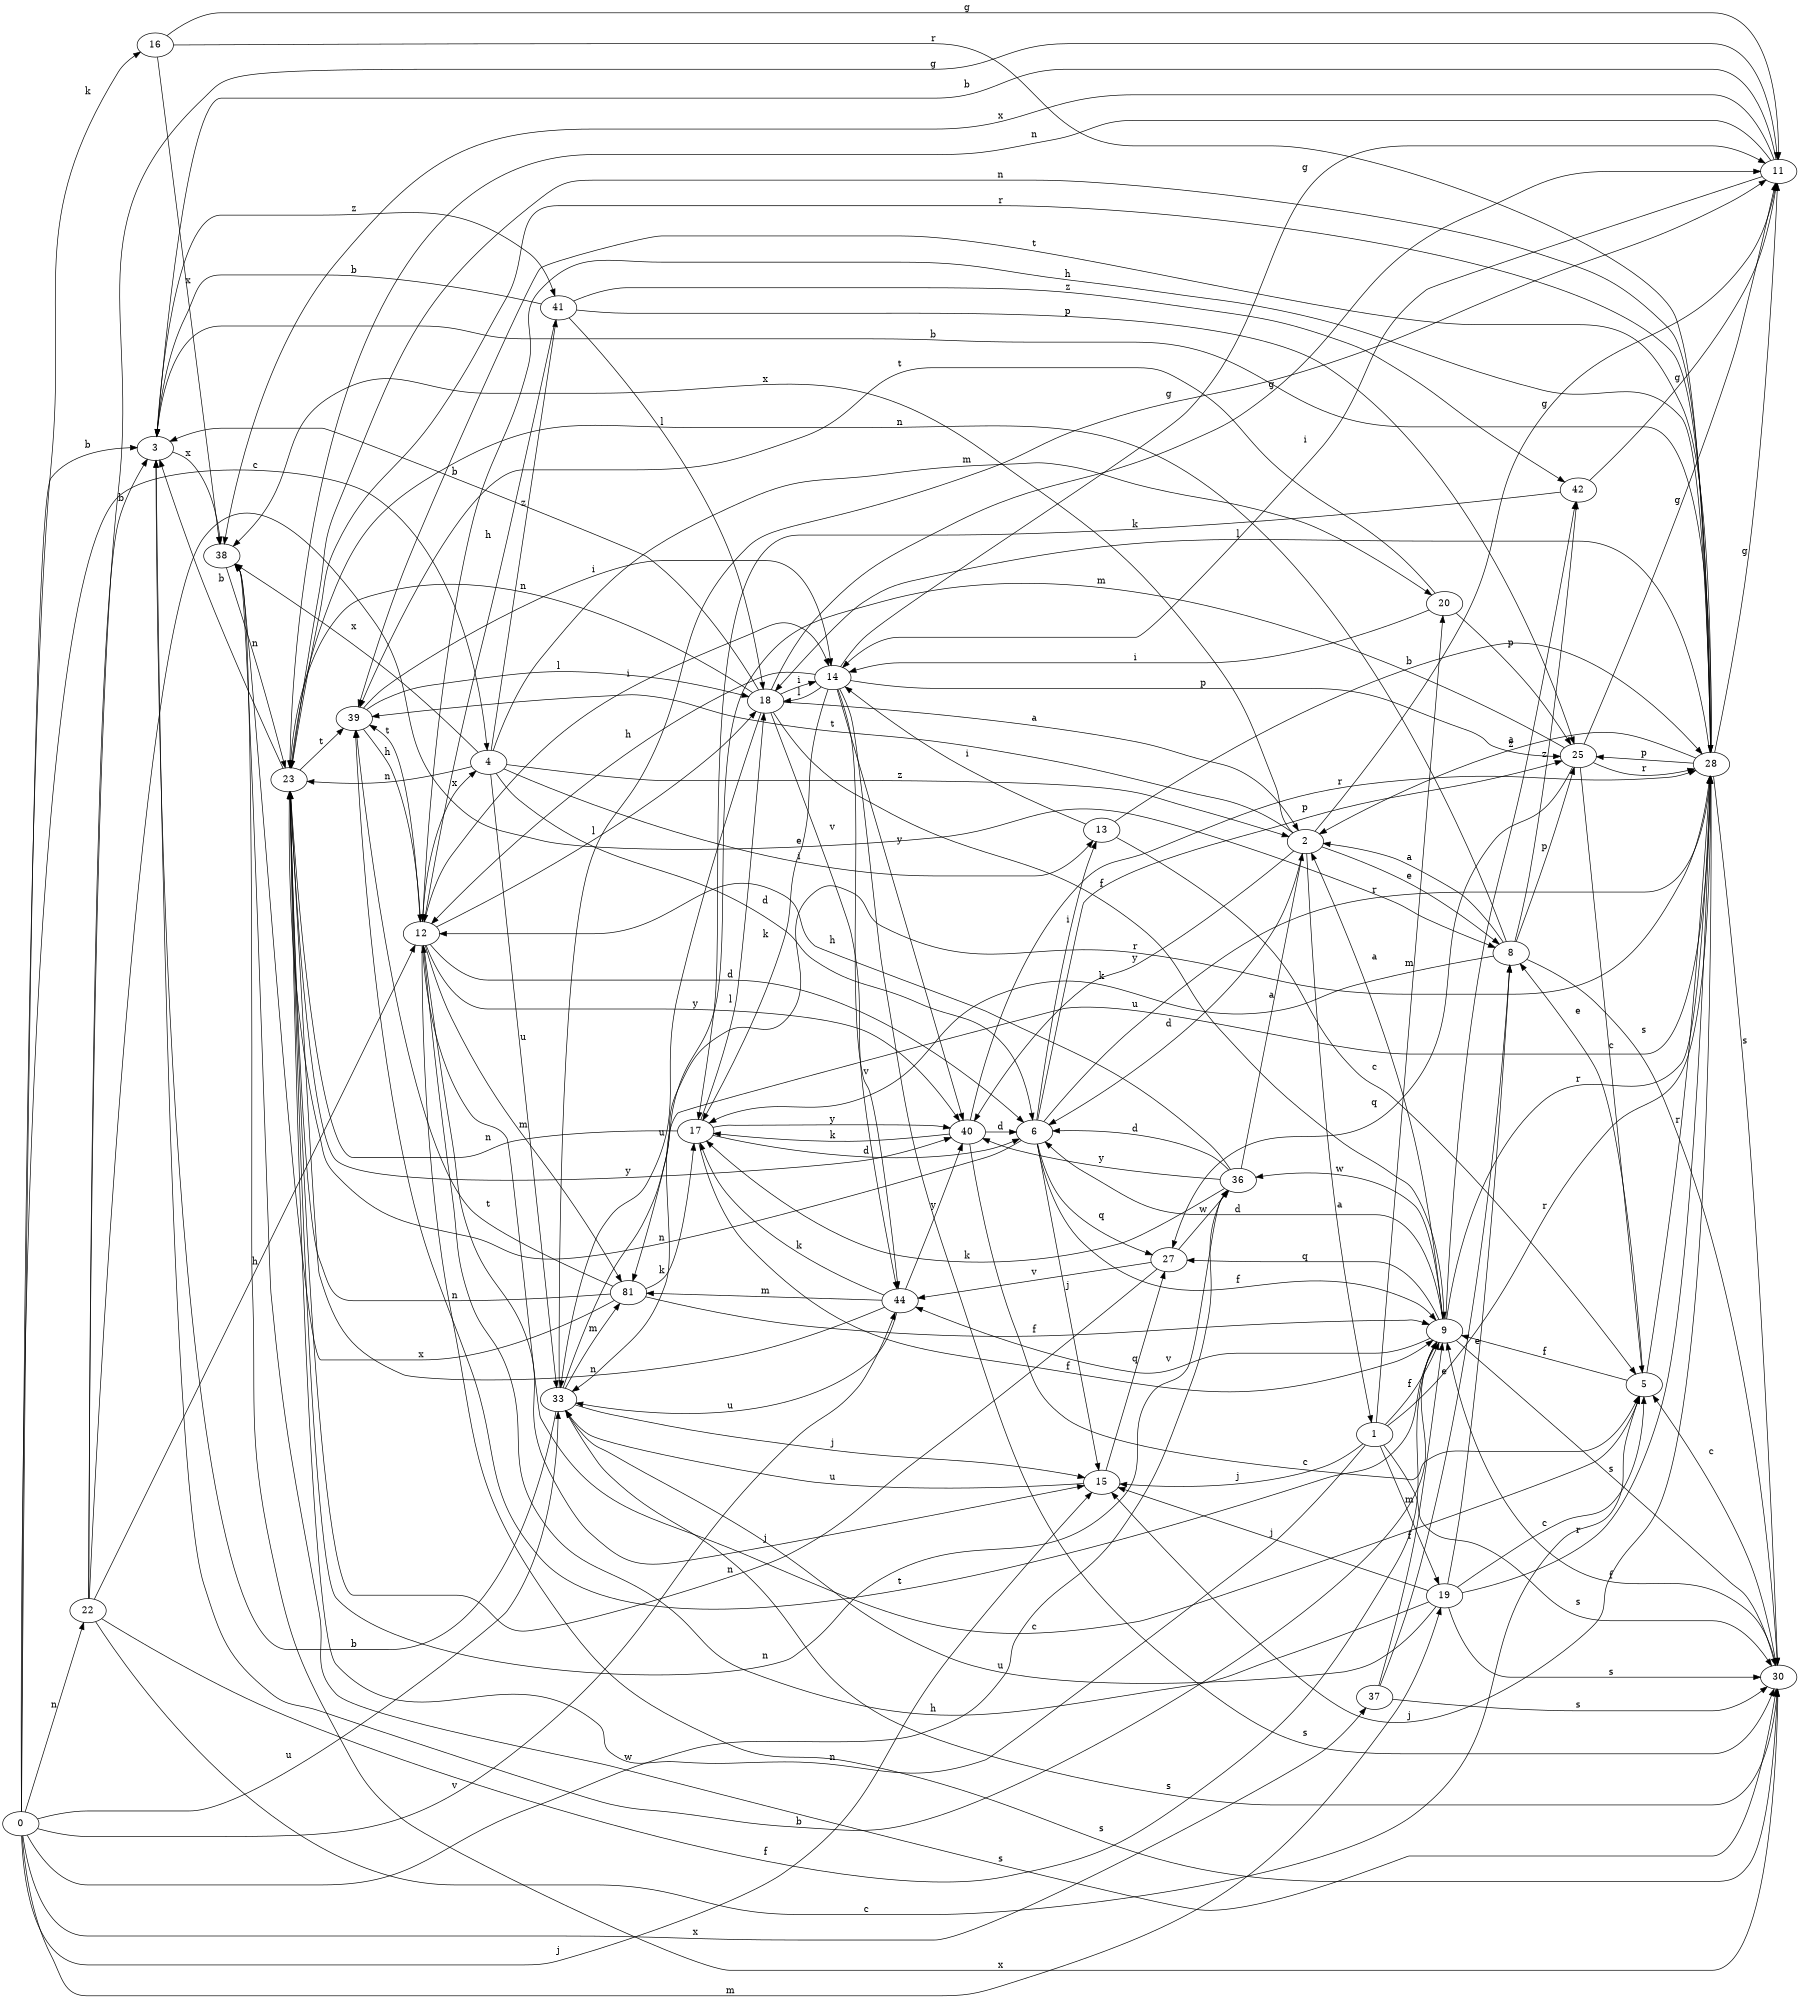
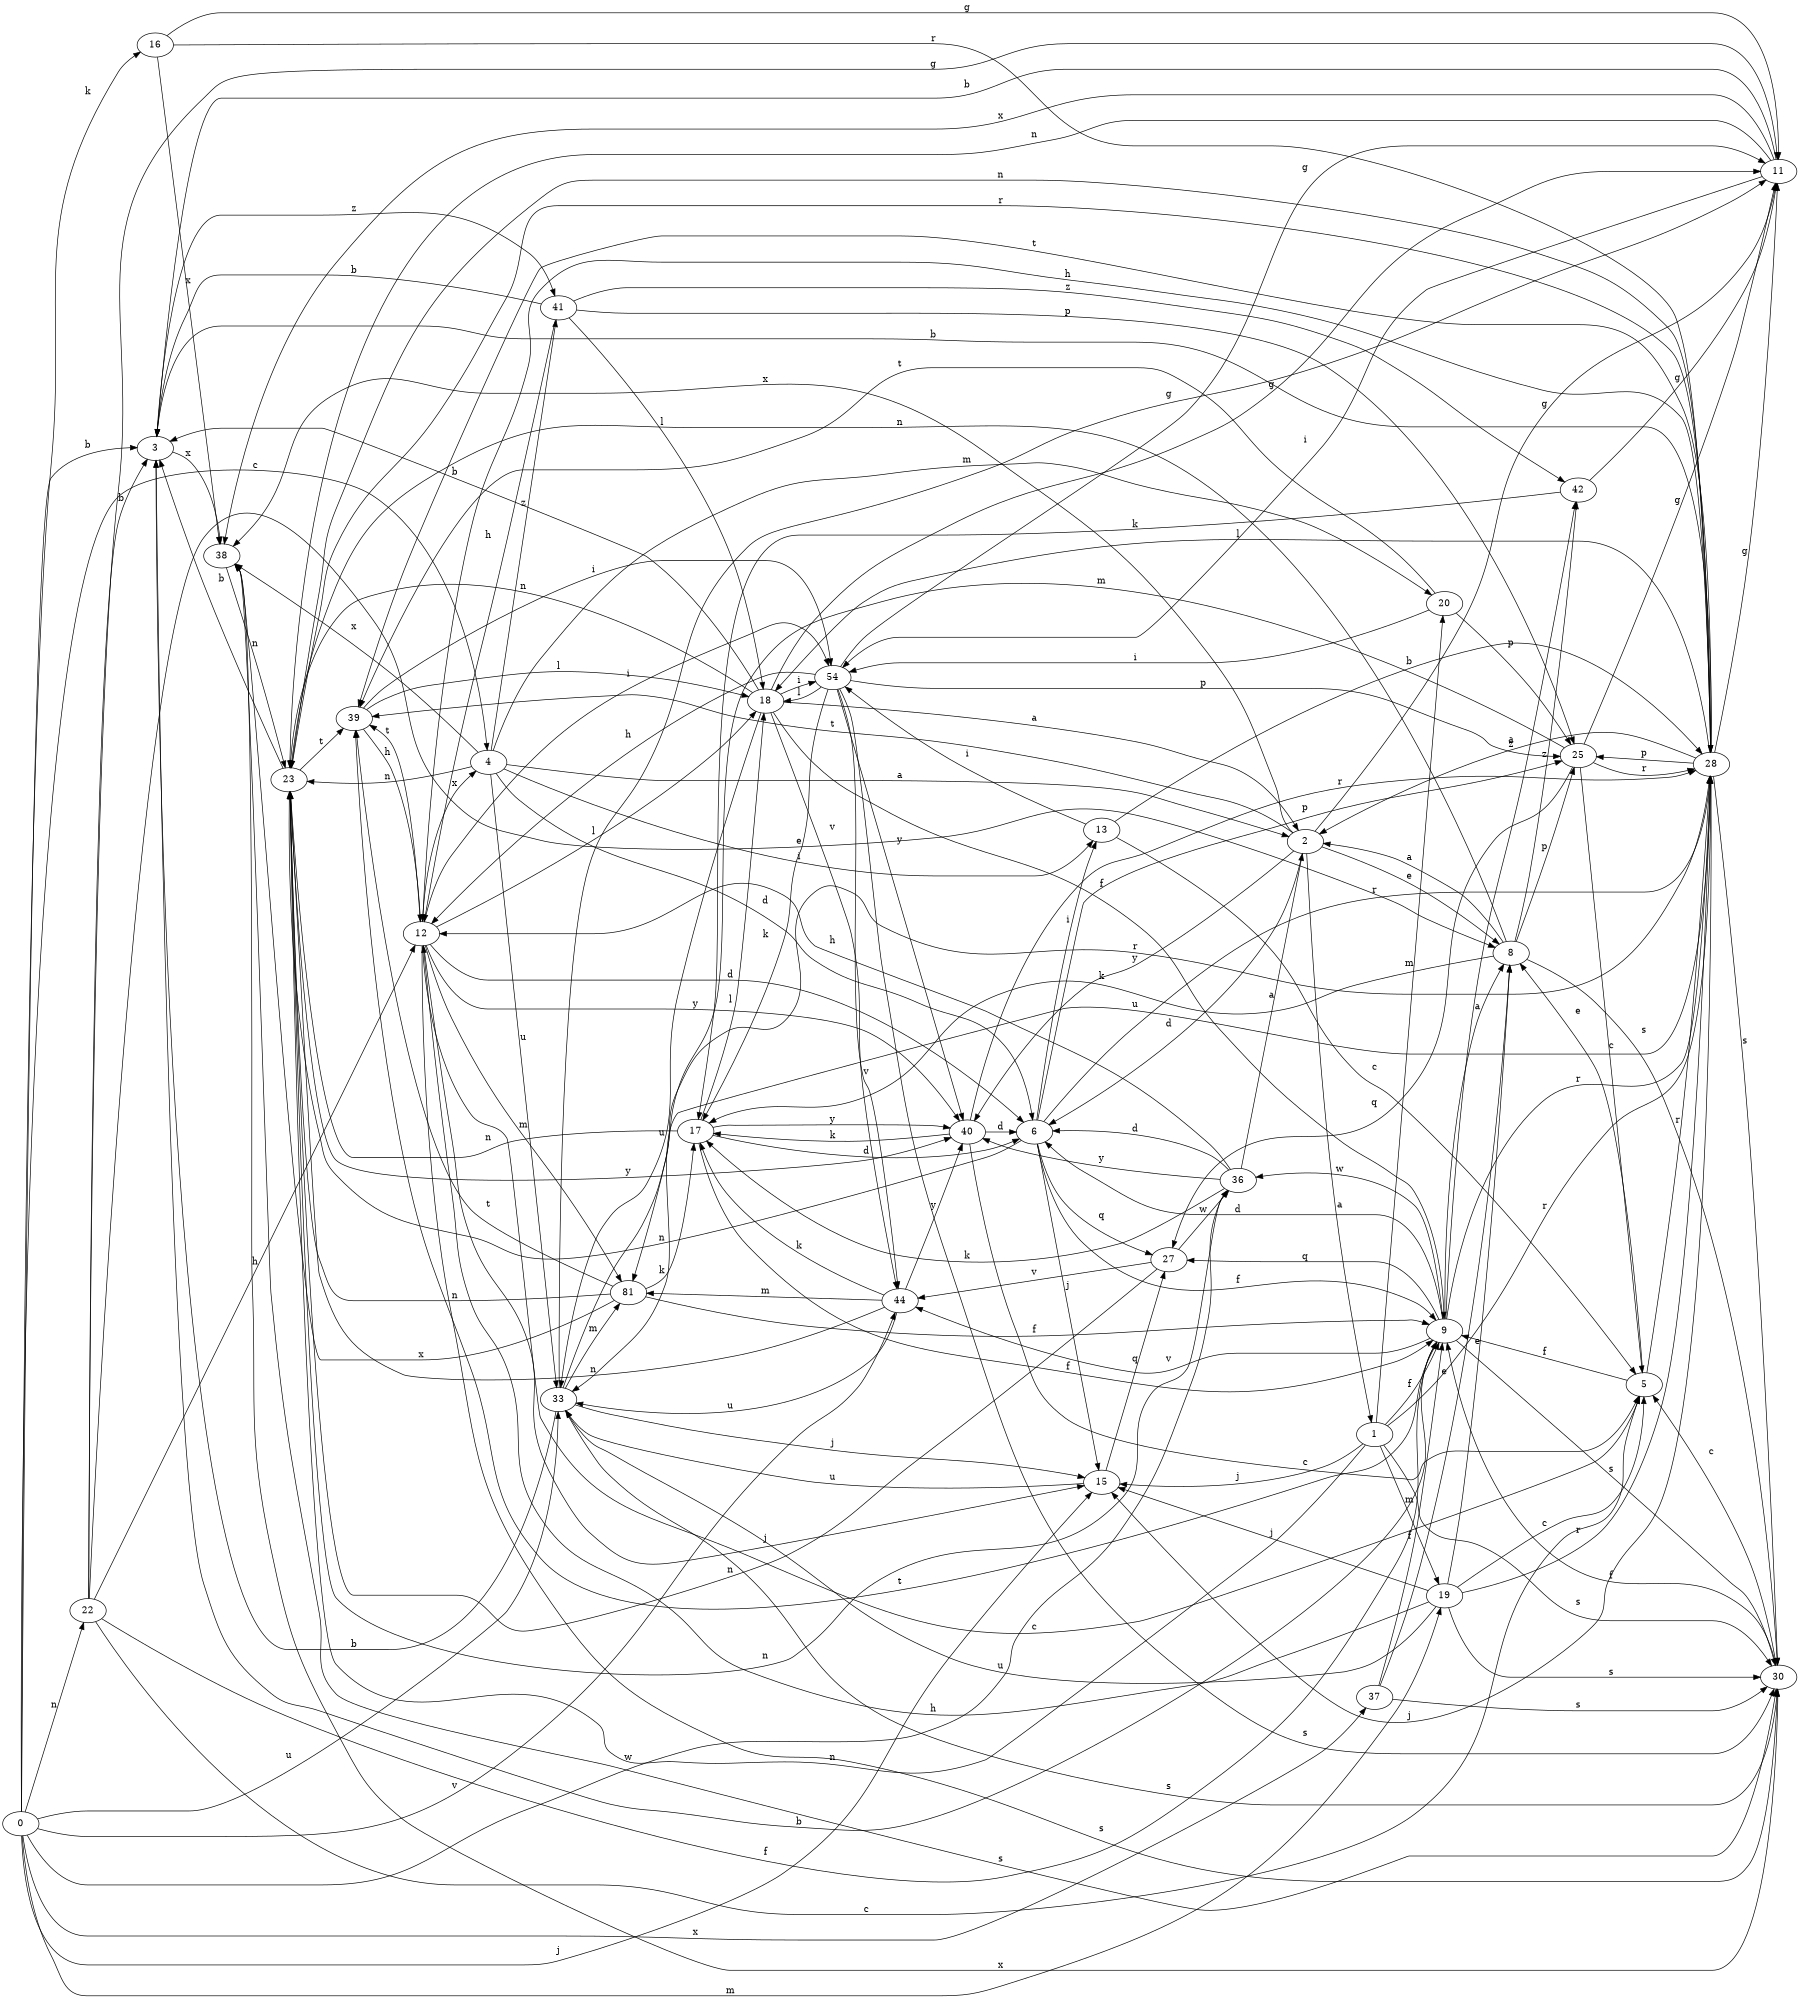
node "14": label "14" -> "54"
edge "4" -> "2": label "z" -> "a"
edge "9" -> "2": now "9" -> "8"
